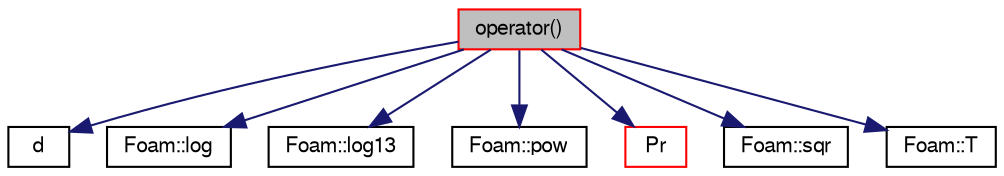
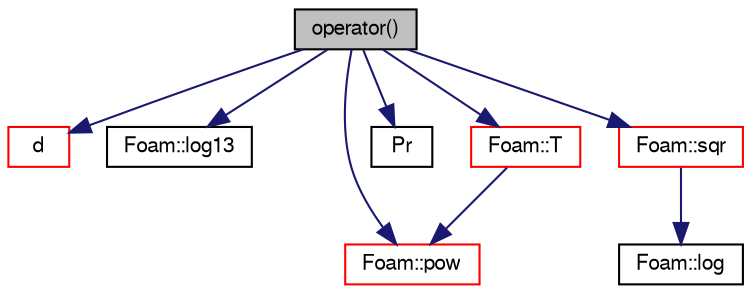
node "operator()": color red -> black
edge "operator()" -> "Foam::log": now "Foam::sqr" -> "Foam::log"
node "d": color black -> red
node "Foam::pow": color black -> red
node "Pr": color red -> black
node "Foam::sqr": color black -> red
node "Foam::T": color black -> red
edge "Foam::T" -> "Foam::pow": added
